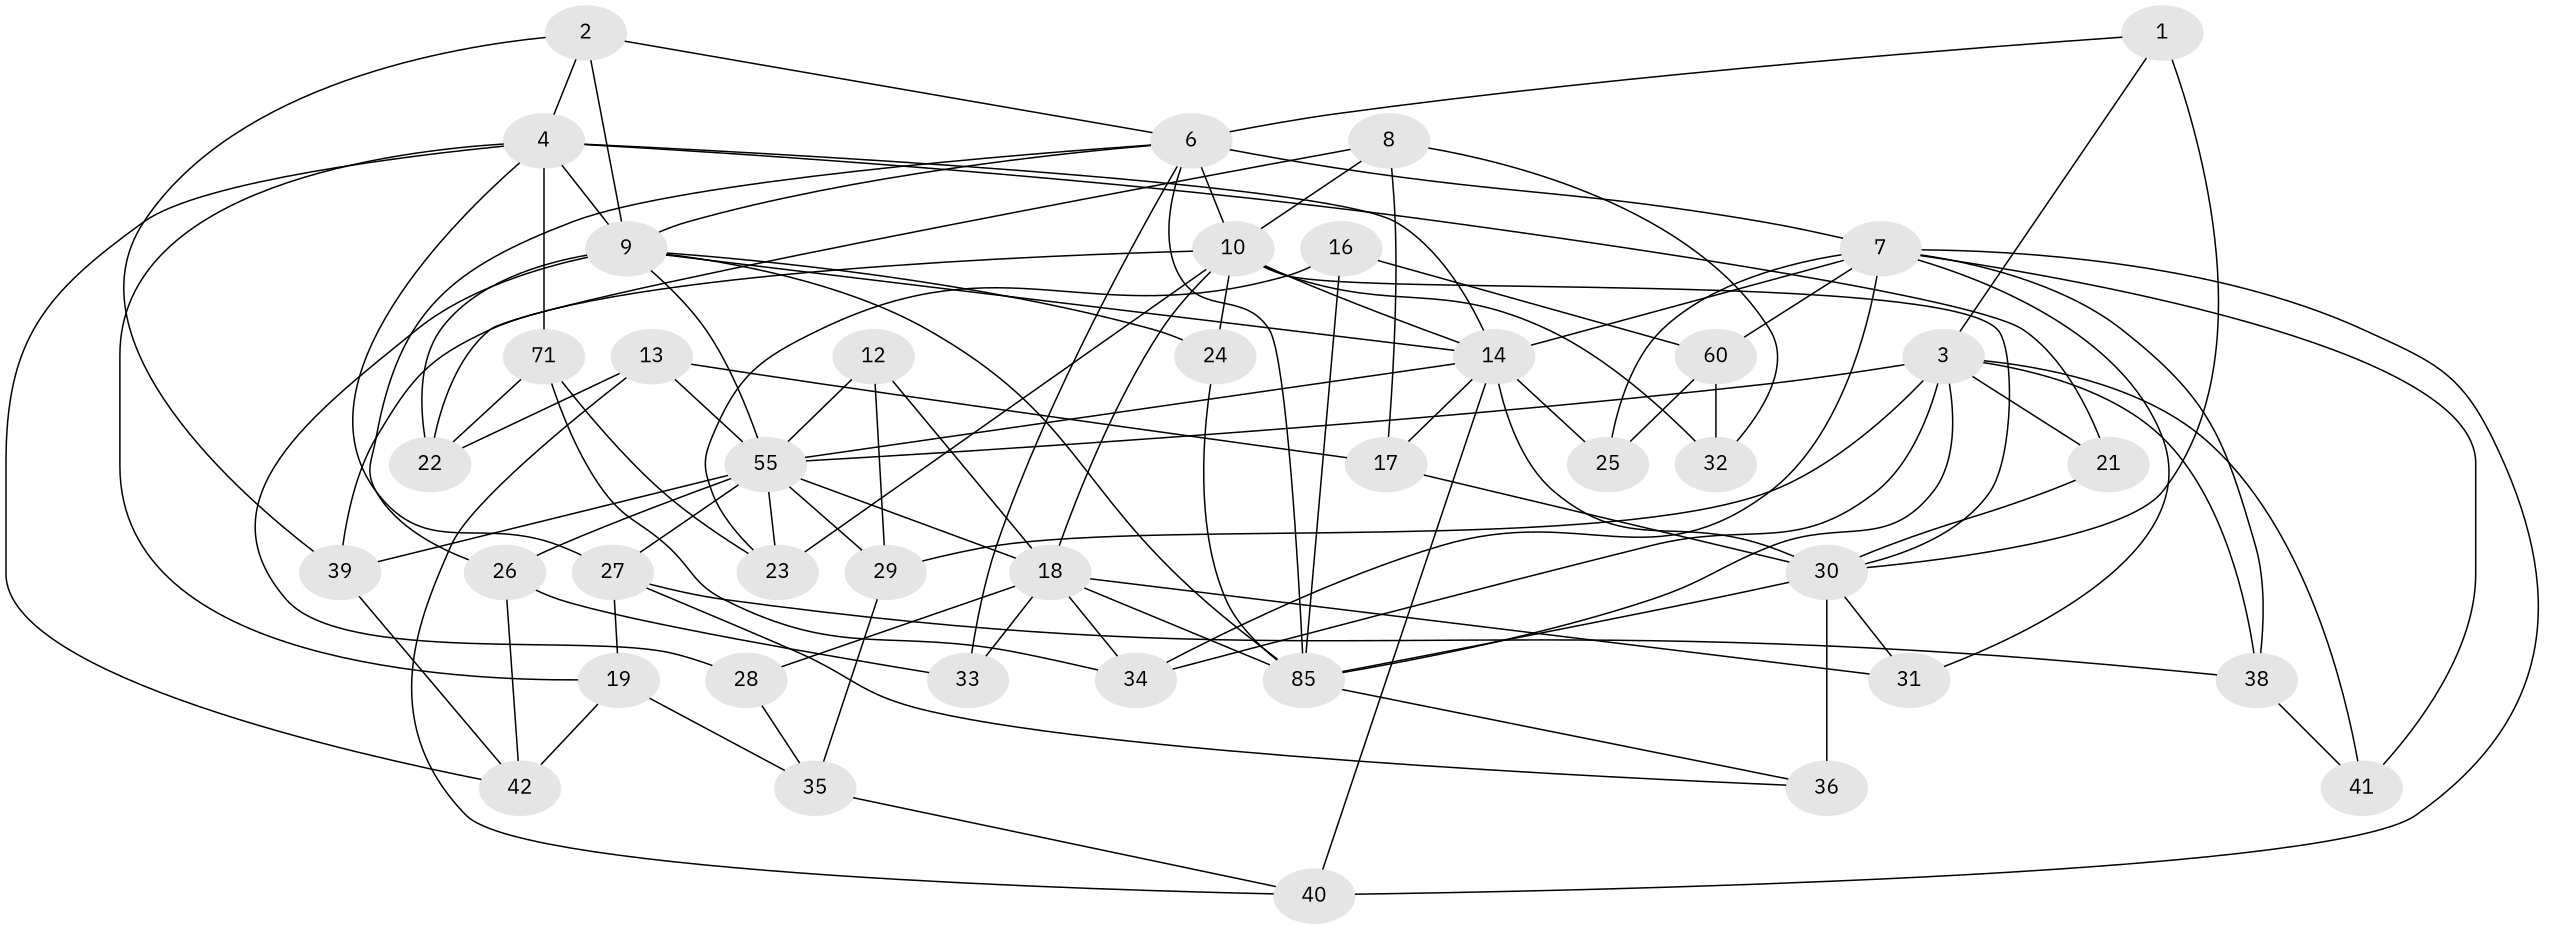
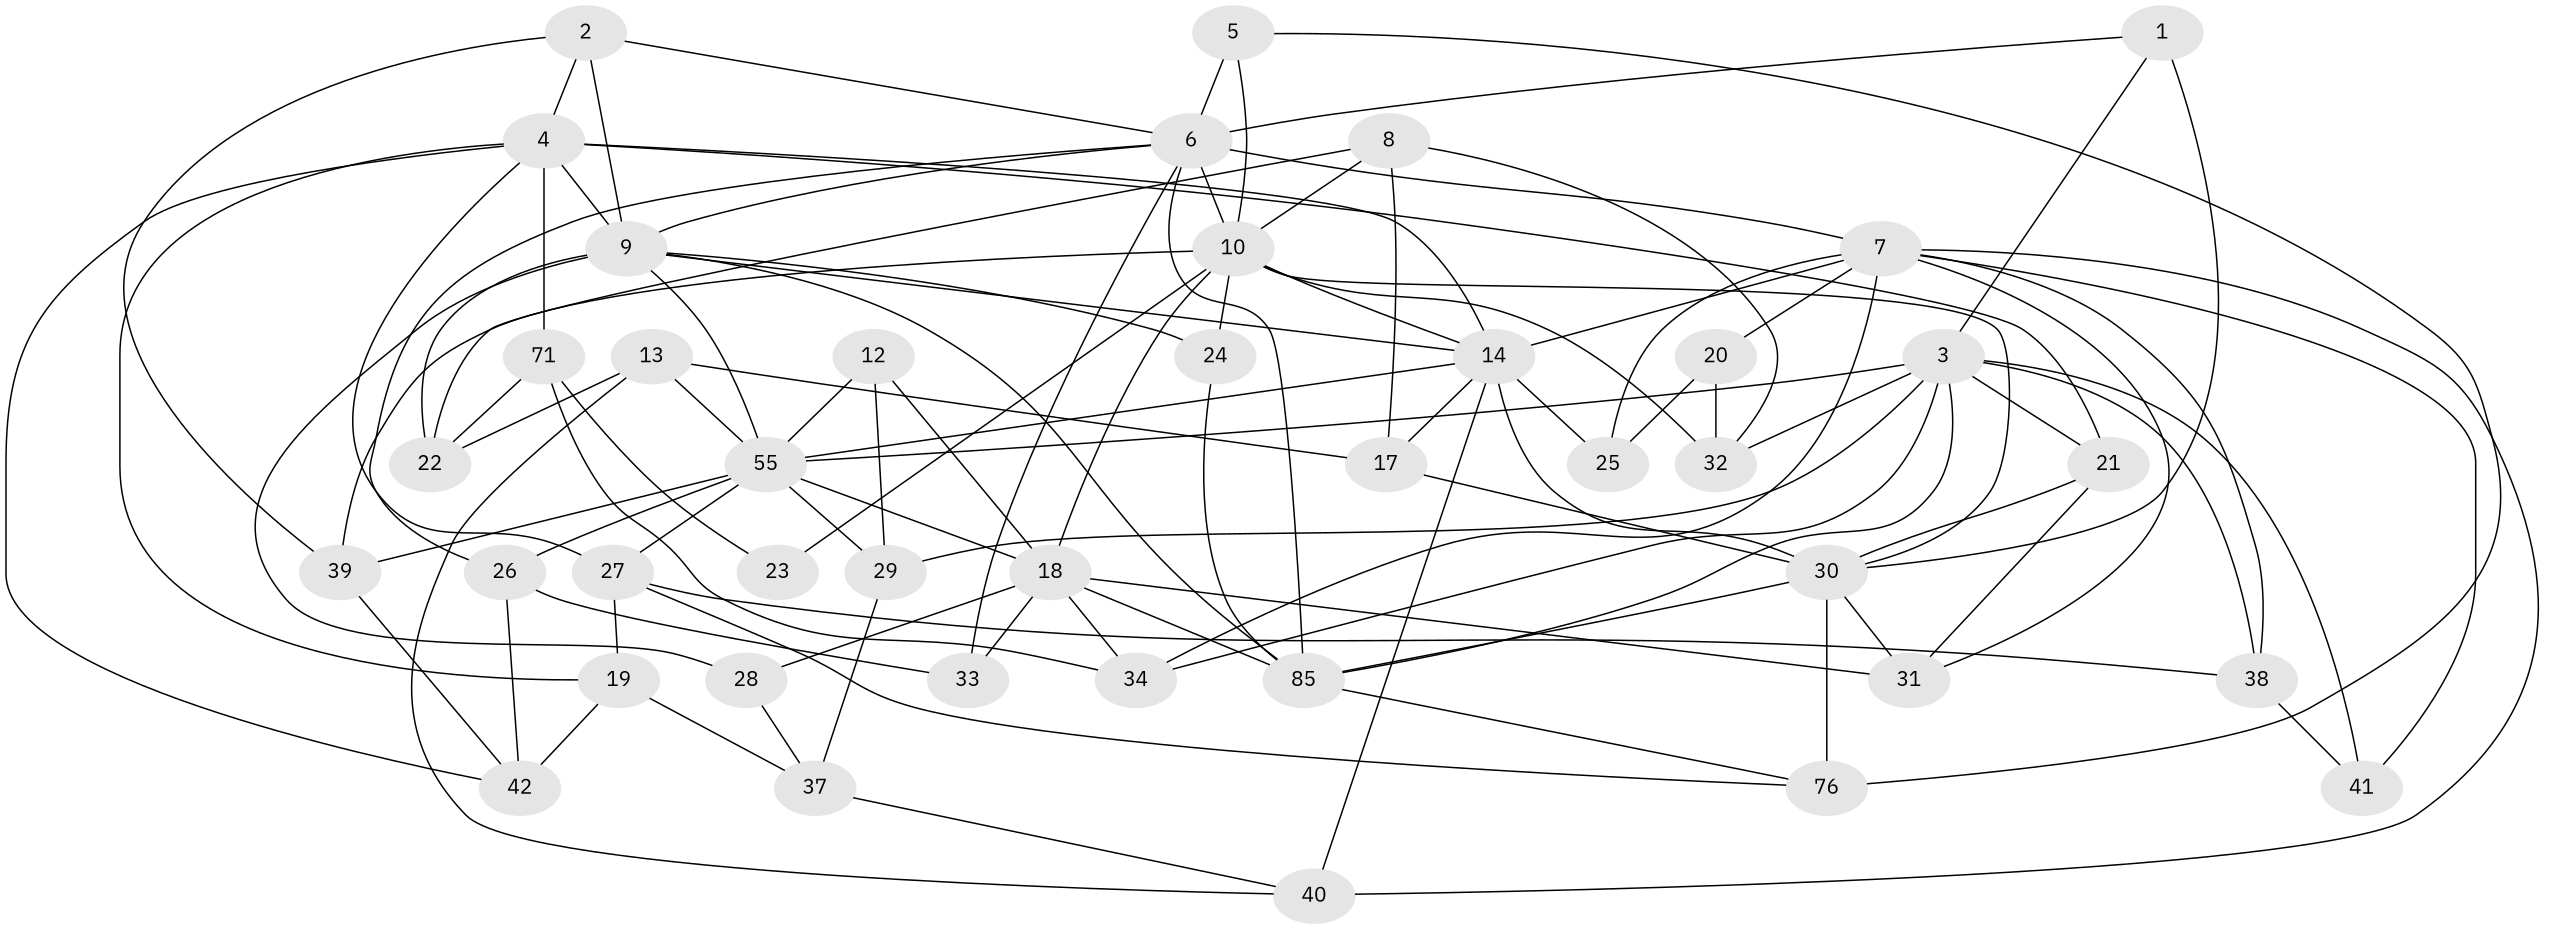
node "5": added
node "16": removed
node "60": label "60" -> "20"
edge "3" -- "32": added
edge "55" -- "23": removed
edge "21" -- "31": added
node "35": label "35" -> "37"
node "36": label "36" -> "76"
